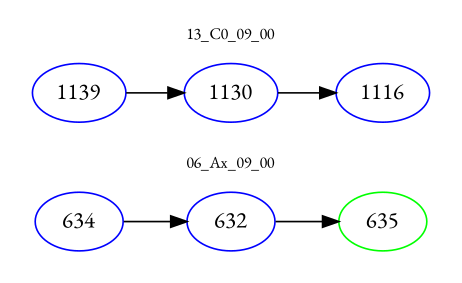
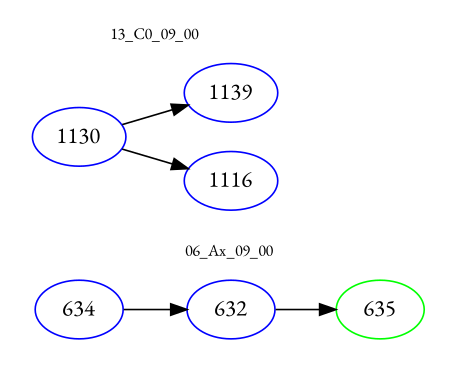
edge "1139" -> "1130": reversed
